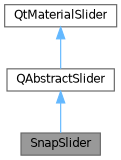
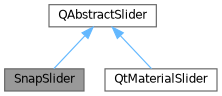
edge "QAbstractSlider" -> "QtMaterialSlider": reversed
